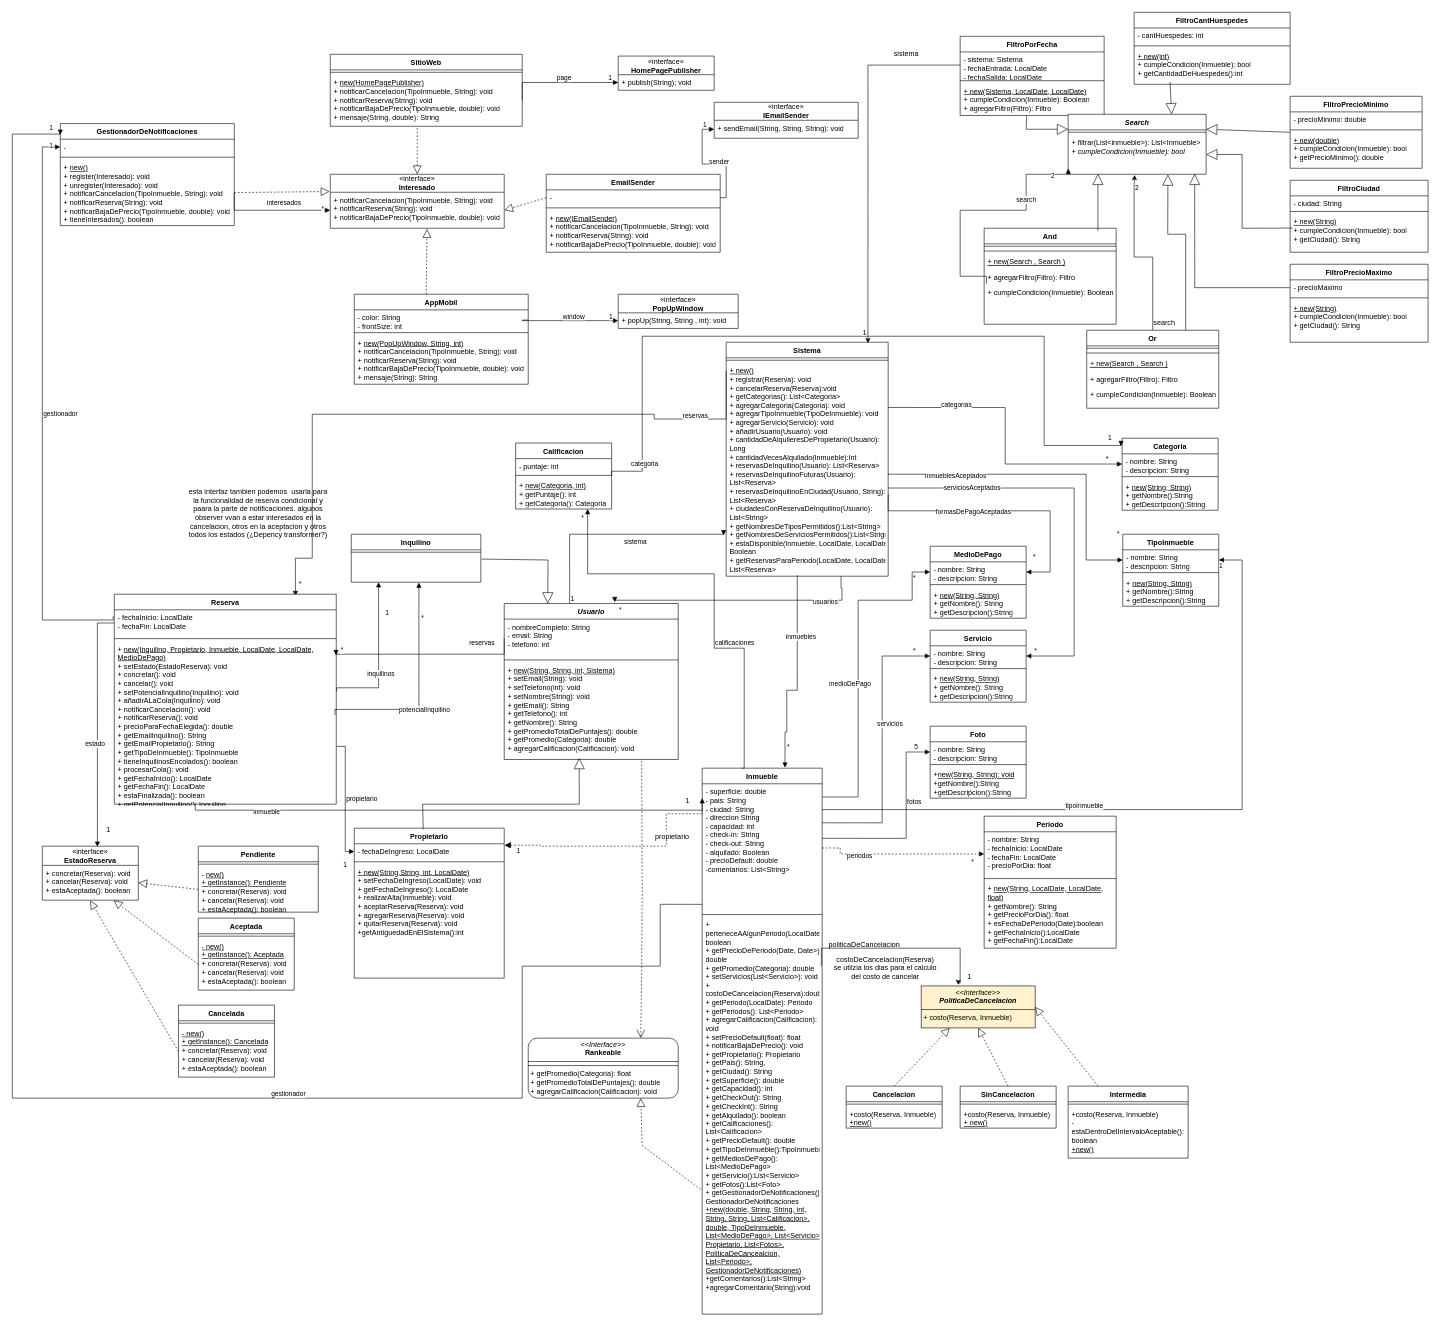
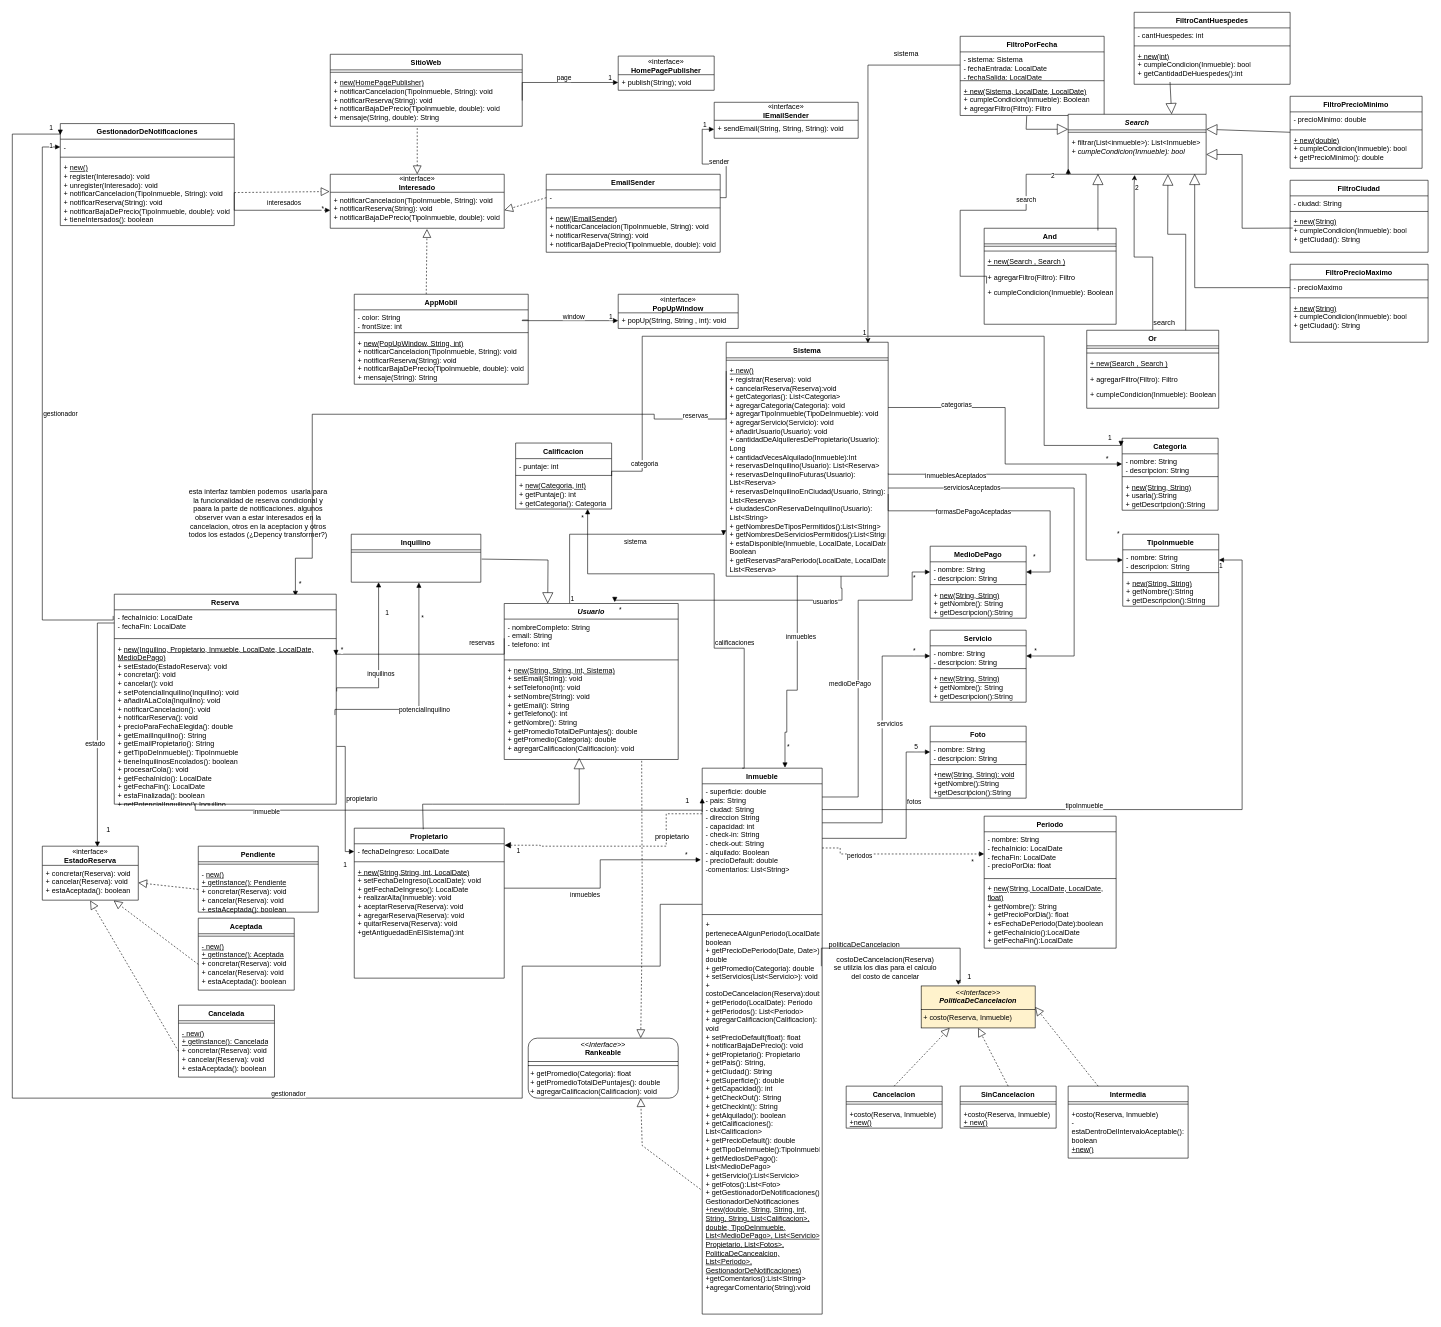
node "+ new(String, String) + getNombre():String + getDescrtpcion():String": label "+ new(String, String) + getNombre():String + getDescrtpcion():String" -> "+ new(String, String) + usarla():String + getDescrtpcion():String"
edge "+ new(String,String, int, LocalDate) + setFechaDeIngreso(LocalDate): void + getFechaDeIngreso(): LocalDate + realizarAlta(Inmueble): void + aceptarReserva(Reserva): void + agregarReserva(Reserva): void + quitarReserva(Reserva): void +getAntiguedadEnElSistema():int" -> "- superficie: double - pais: String - ciudad: String - direccion String - capacidad: int - check-in: String - check-out: String - alquilado: Boolean - precioDefault: double -comentarios: List<String>": added, labels "*", "inmuebles"
edge "+ new(String, String, int, Sistema) + setEmail(String): void + setTelefono(int): void + setNombre(String): void + getEmail(): String + getTelefono(): int + getNombre(): String + getPromedioTotalDePuntajes(): double + getPromedio(Categoria): double + agregarCalificacion(Calificacion): void" -> "<<Interface>> Rankeable + getPromedio(Categoria): float + getPromedioTotalDePuntajes(): double + agregarCalificacion(Calificacion): void": arrowhead open -> block
